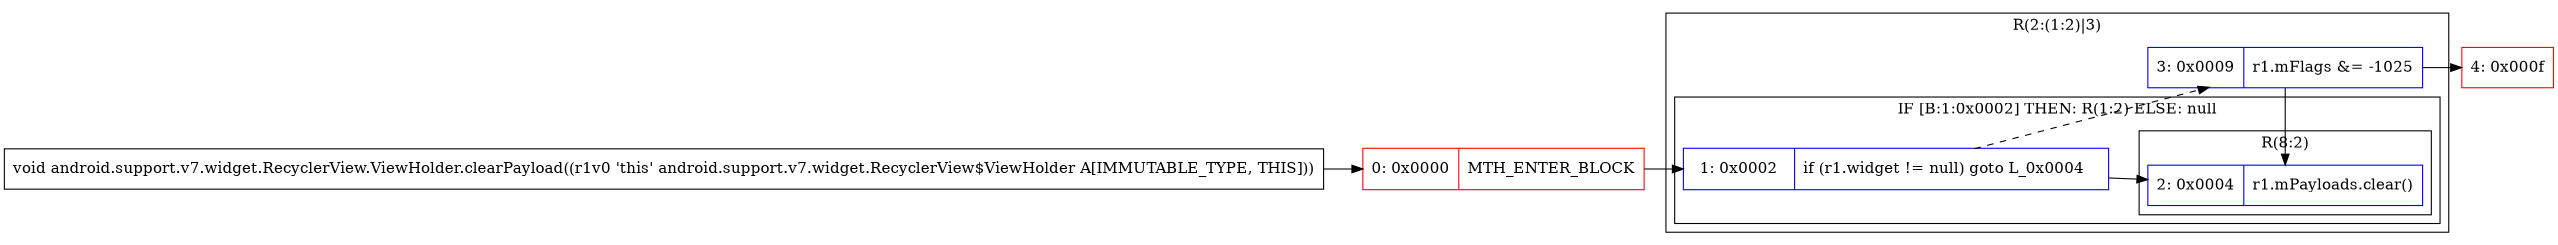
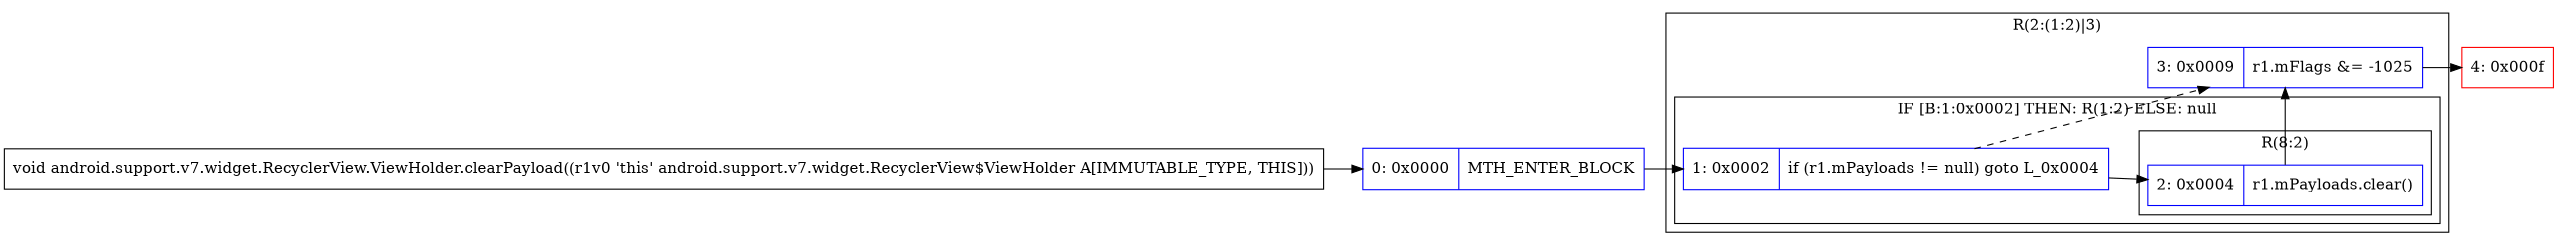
edge "3: 0x0009" -> "2: 0x0004": reversed
node "1: 0x0002": text "if (r1.widget != null) goto L_0x0004" -> "if (r1.mPayloads != null) goto L_0x0004"
node "0: 0x0000": color red -> blue
